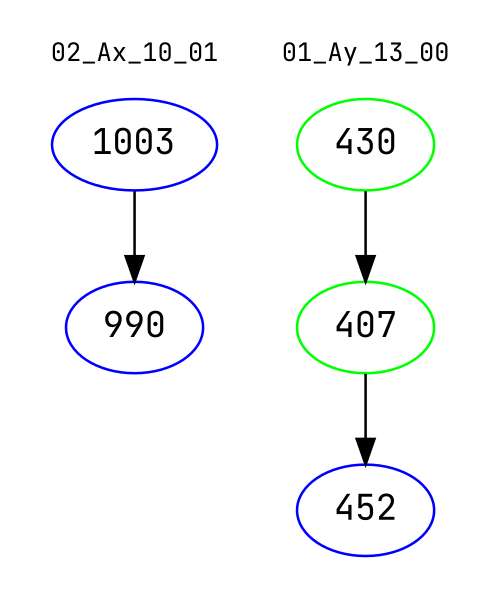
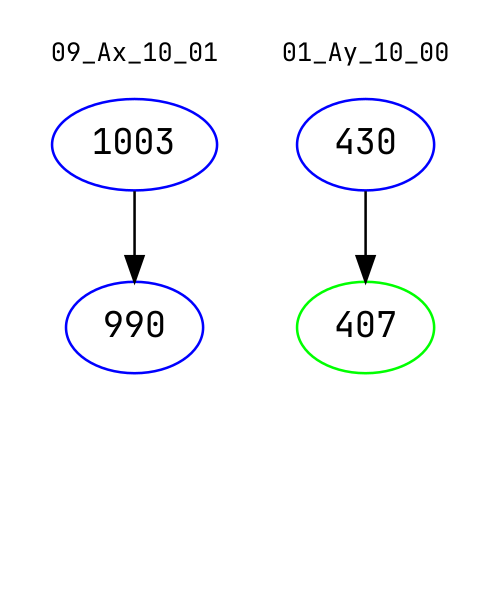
cluster "02_Ax_10_01": label "02_Ax_10_01" -> "09_Ax_10_01"
cluster "01_Ay_13_00": label "01_Ay_13_00" -> "01_Ay_10_00"
node "430": color green -> blue
node "452": removed
